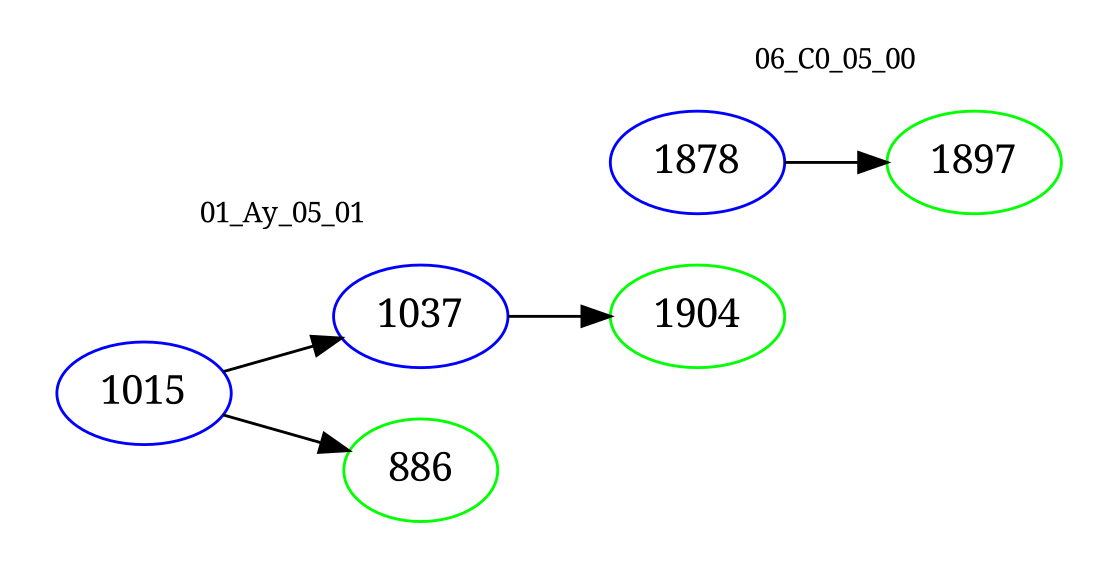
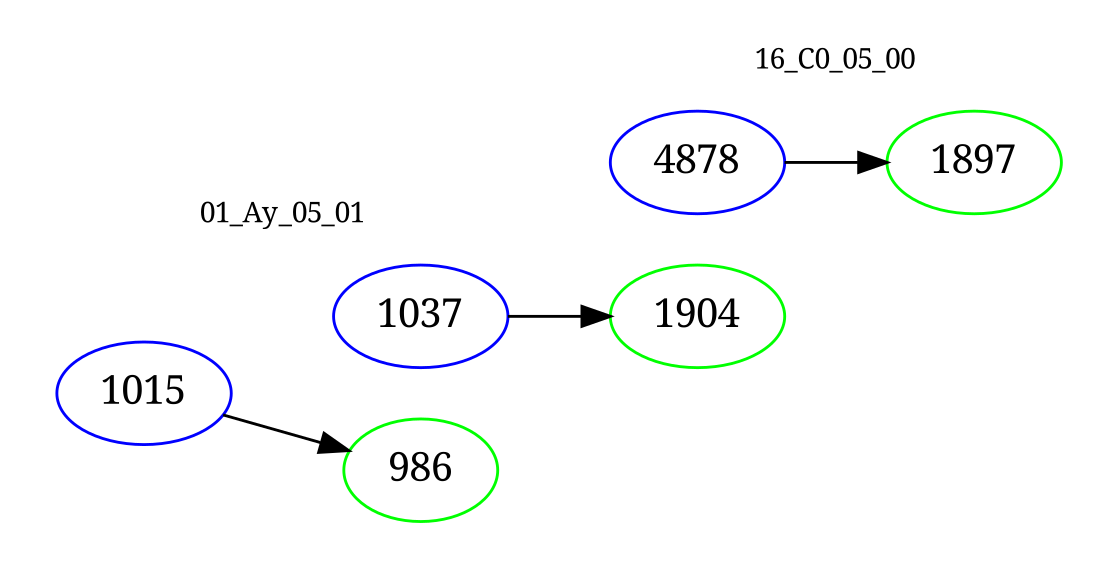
cluster "06_C0_05_00": label "06_C0_05_00" -> "16_C0_05_00"
node "1878": label "1878" -> "4878"
edge "1015" -> "1037": removed
node "886": label "886" -> "986"
